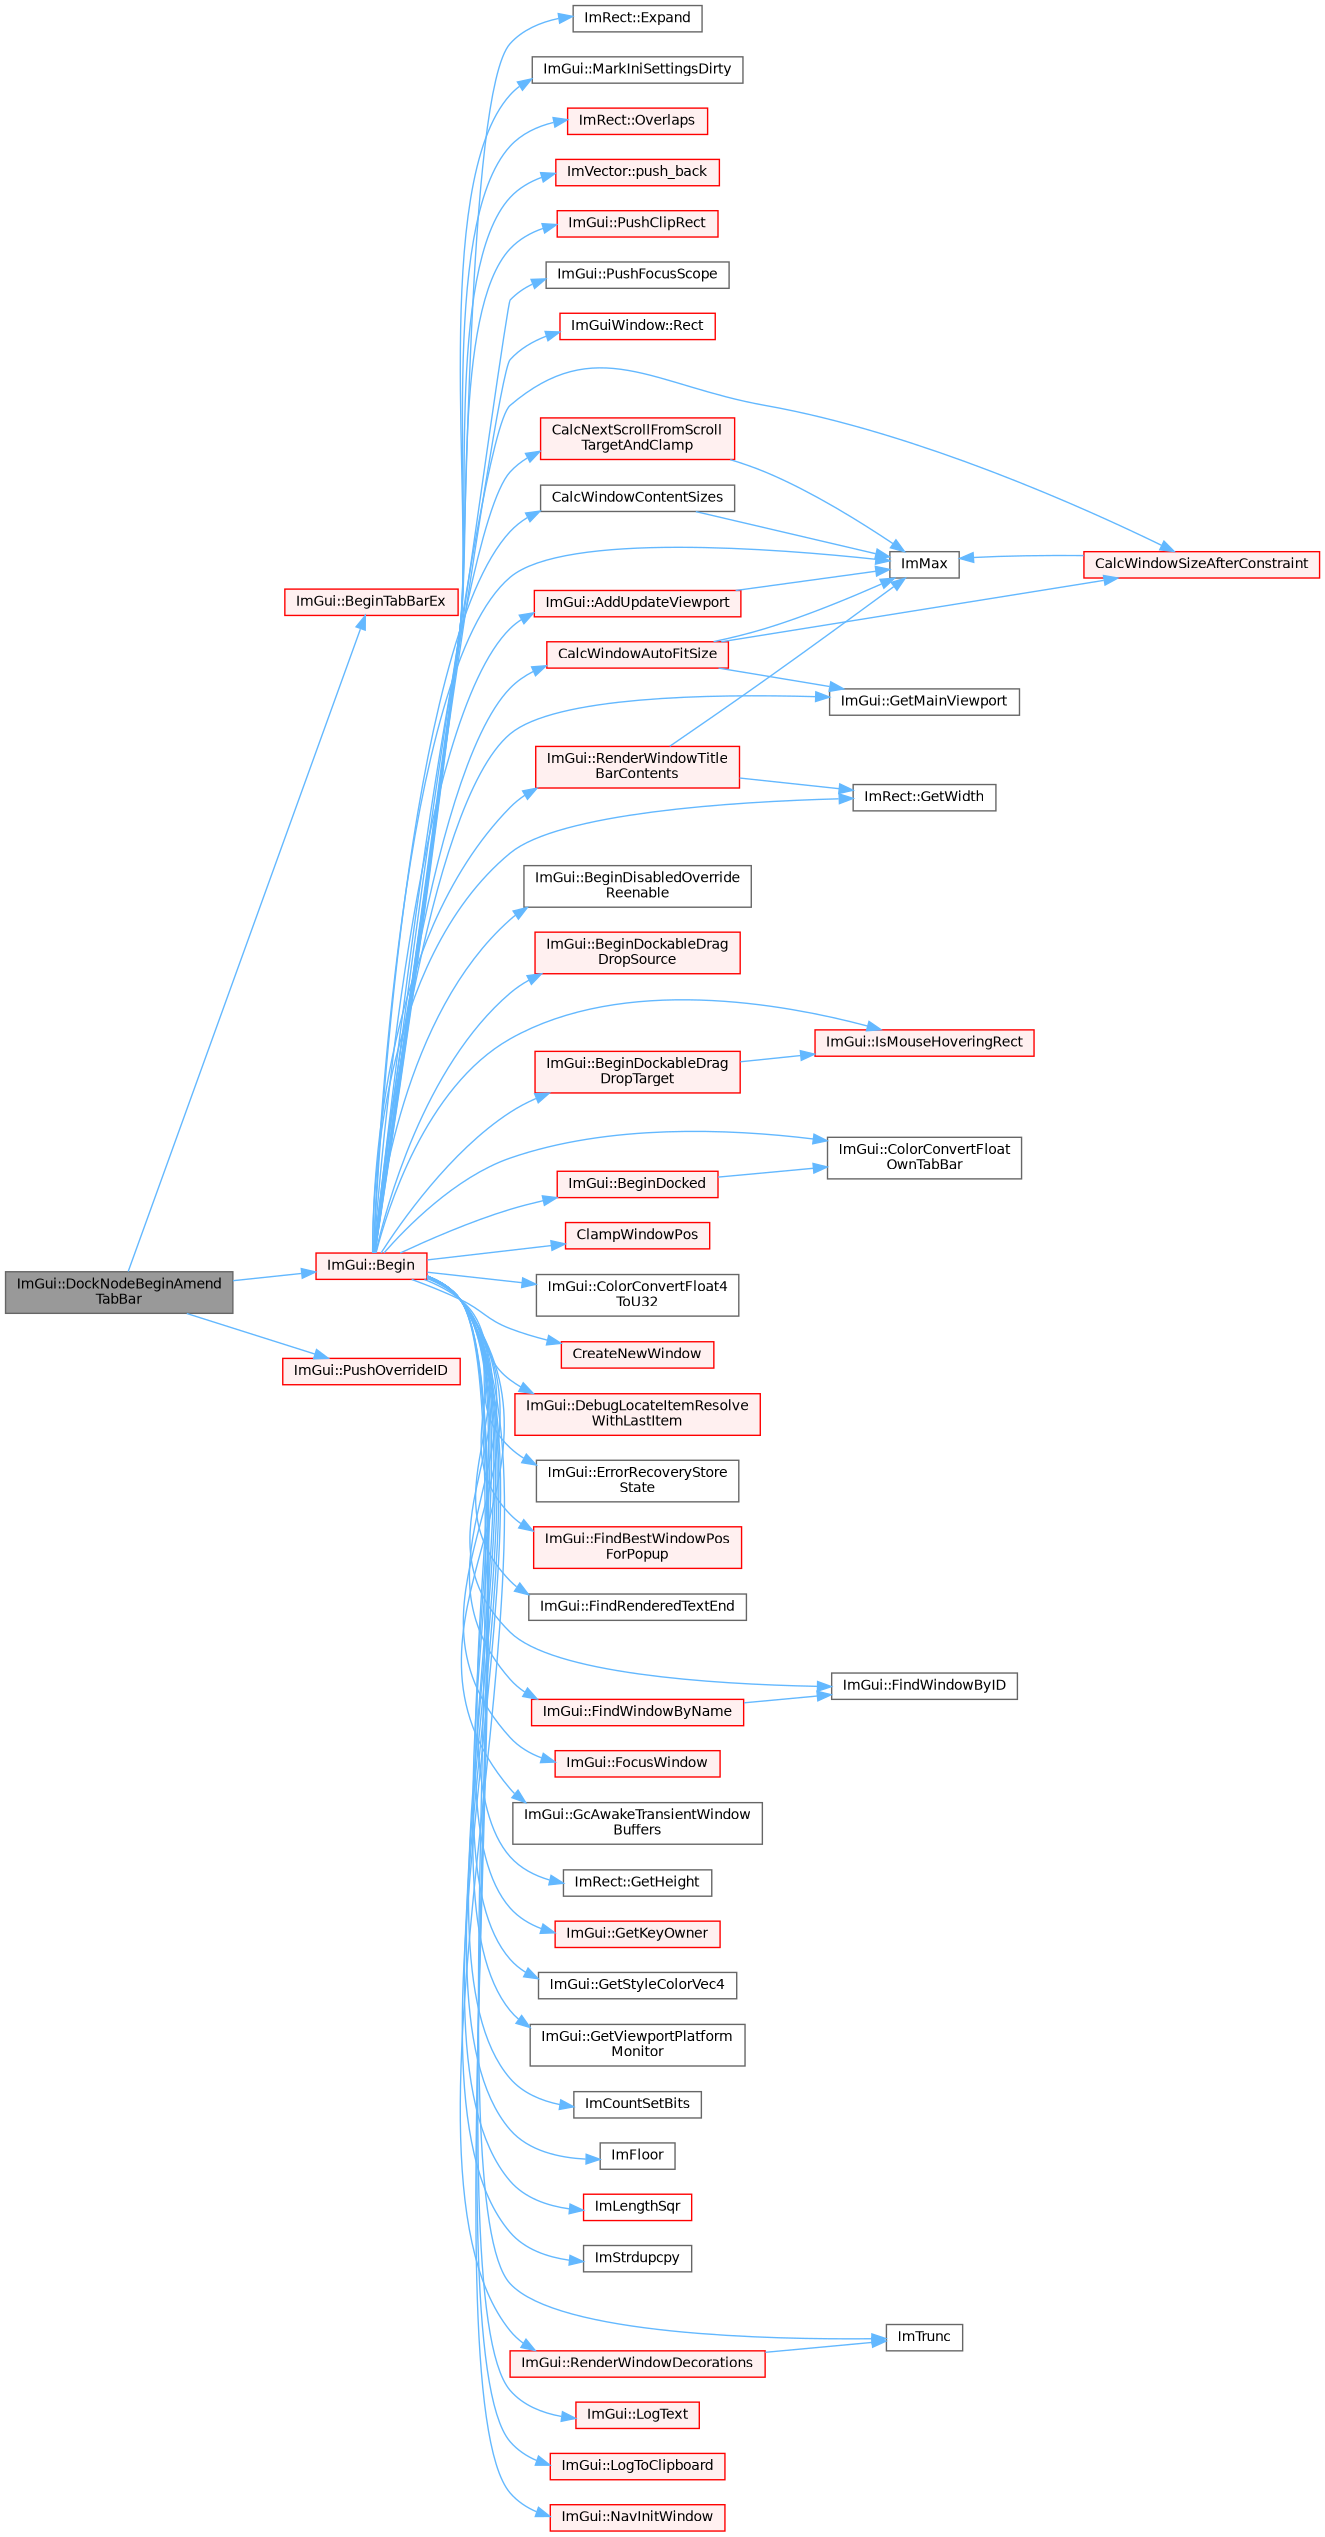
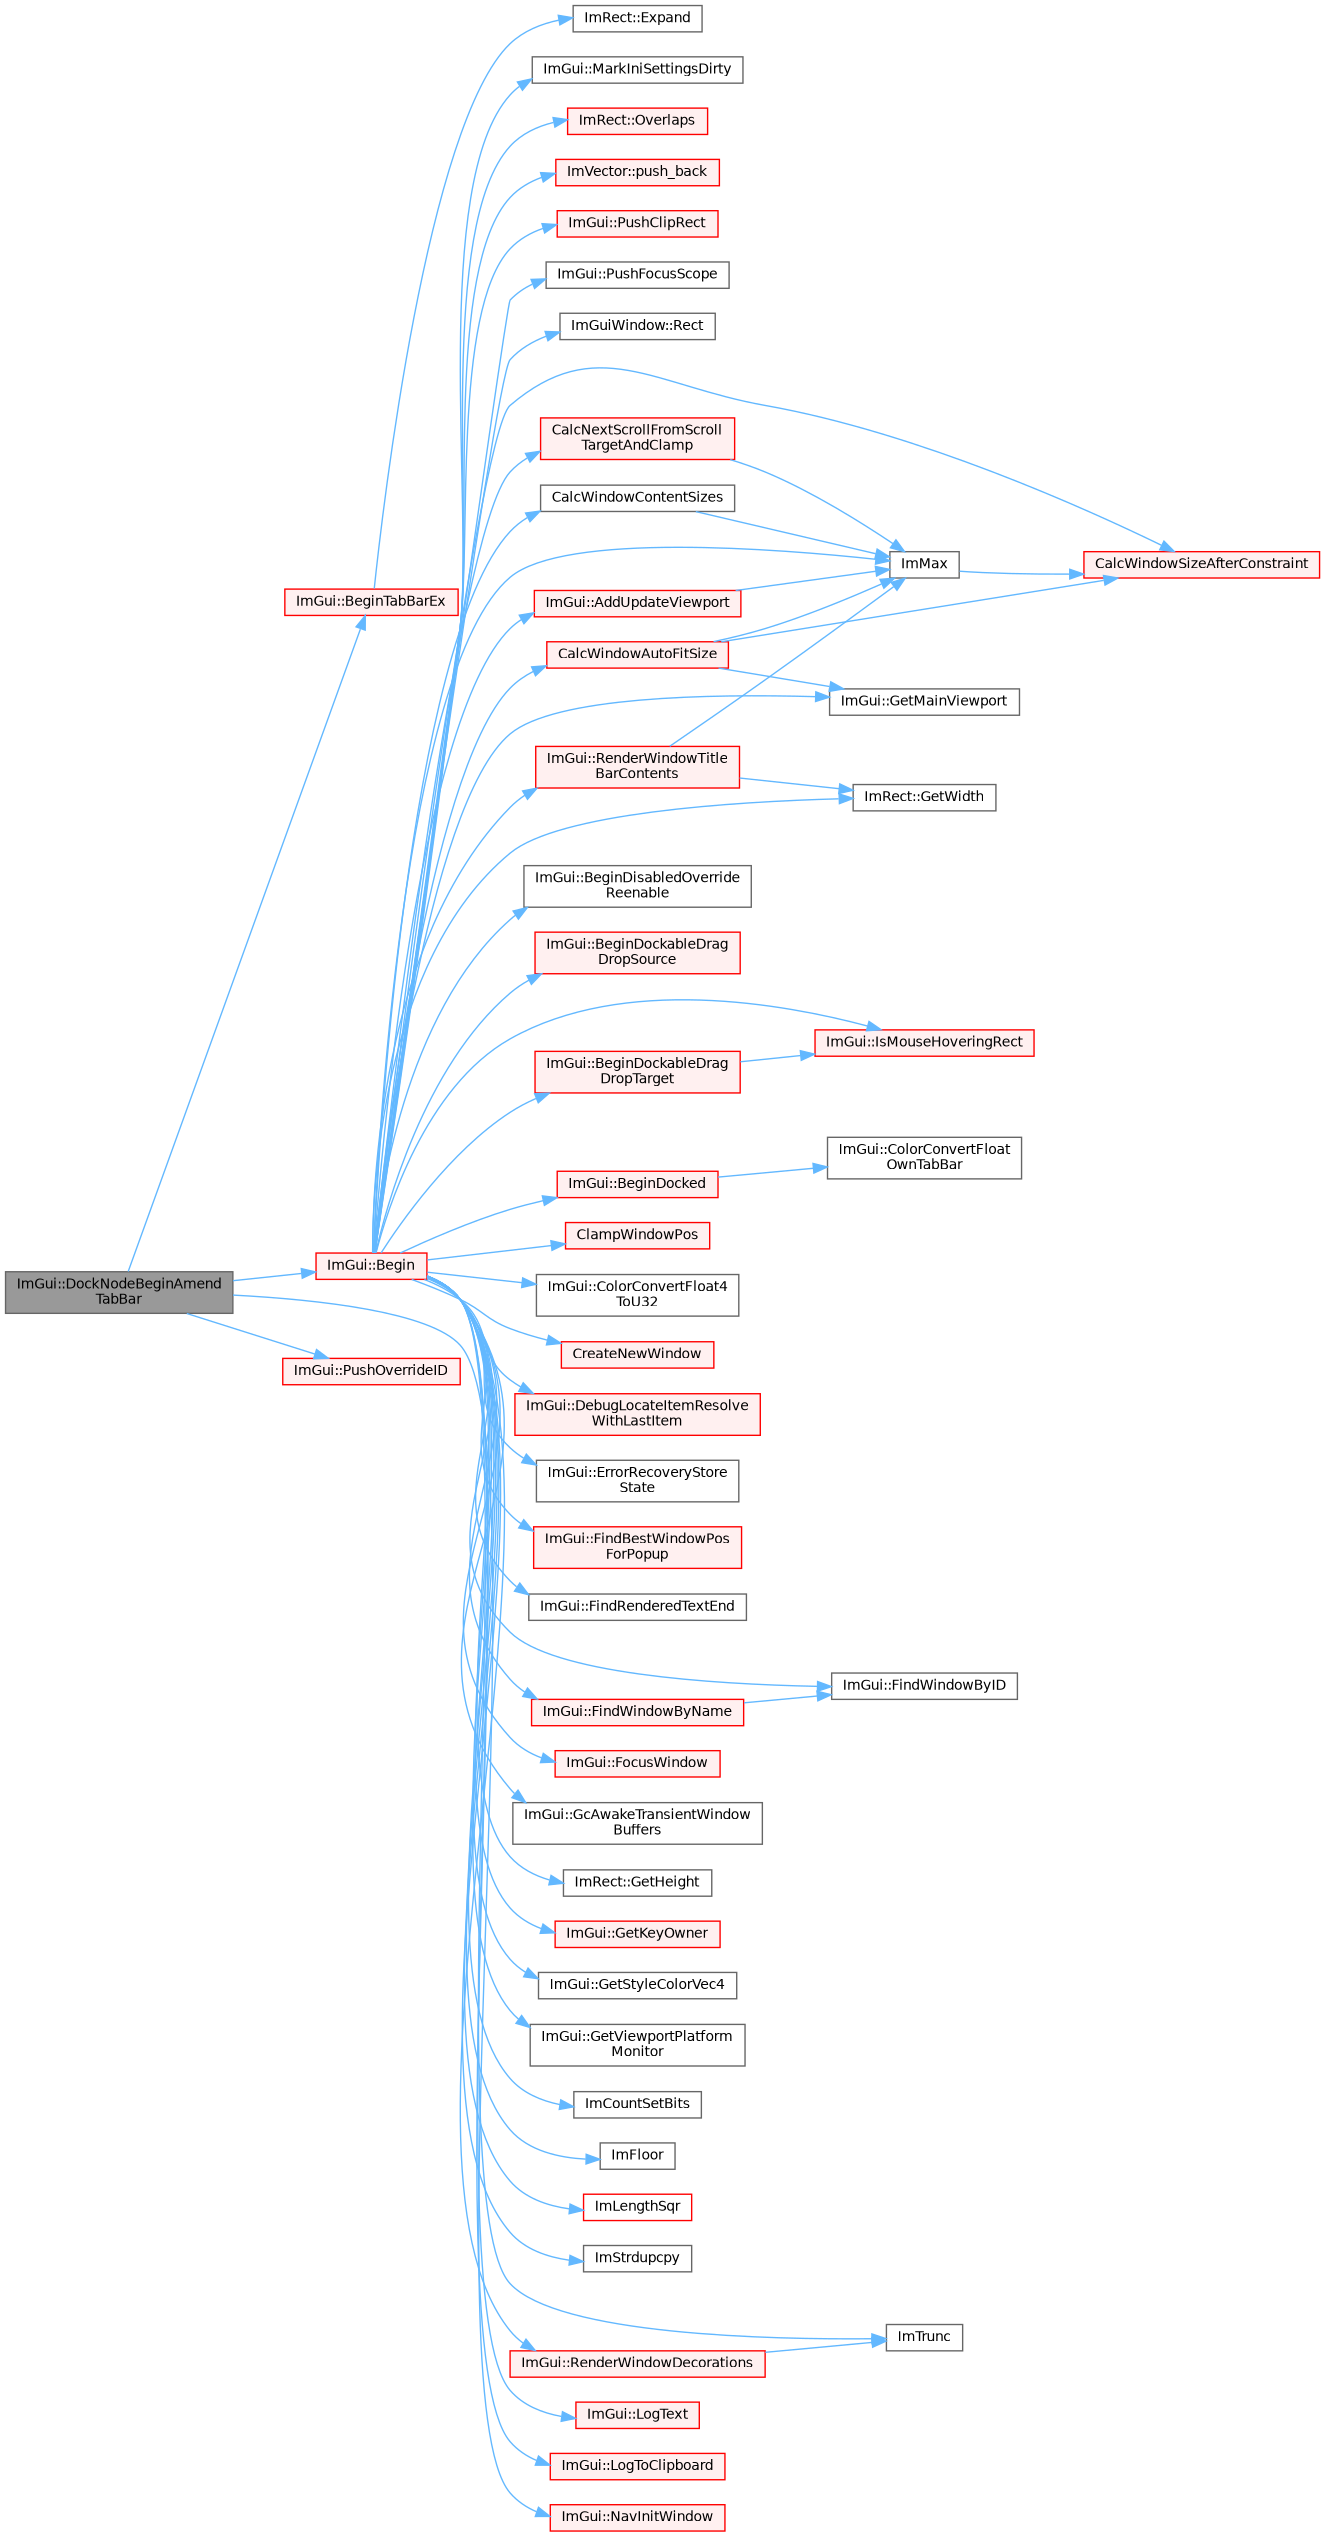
node "ImGuiWindow::Rect": color red -> grey40
edge "CalcWindowSizeAfterConstraint" -> "ImMax": reversed
edge "ImGui::Begin" -> "ImRect::Expand": now "ImGui::BeginTabBarEx" -> "ImRect::Expand"
edge "ImGui::Begin" -> "ImGui::ColorConvertFloat OwnTabBar": removed
edge "ImGui::Begin" -> "ImGui::NavInitWindow": now "ImGui::DockNodeBeginAmend TabBar" -> "ImGui::NavInitWindow"
